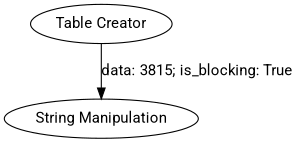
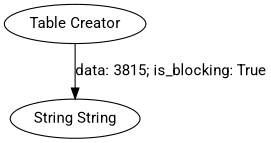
node "String Manipulation": label "String Manipulation" -> "String String"
